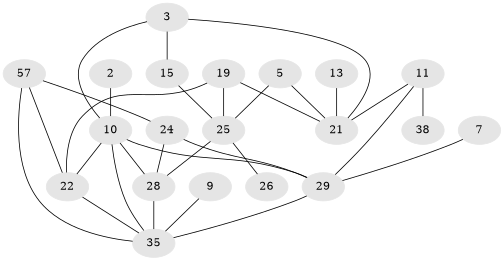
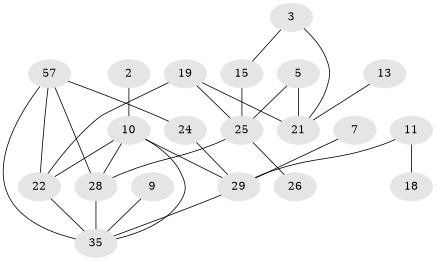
edge "3" -- "10": removed
edge "11" -- "21": removed
node "38": label "38" -> "18"
edge "24" -- "28": now "57" -- "28"
